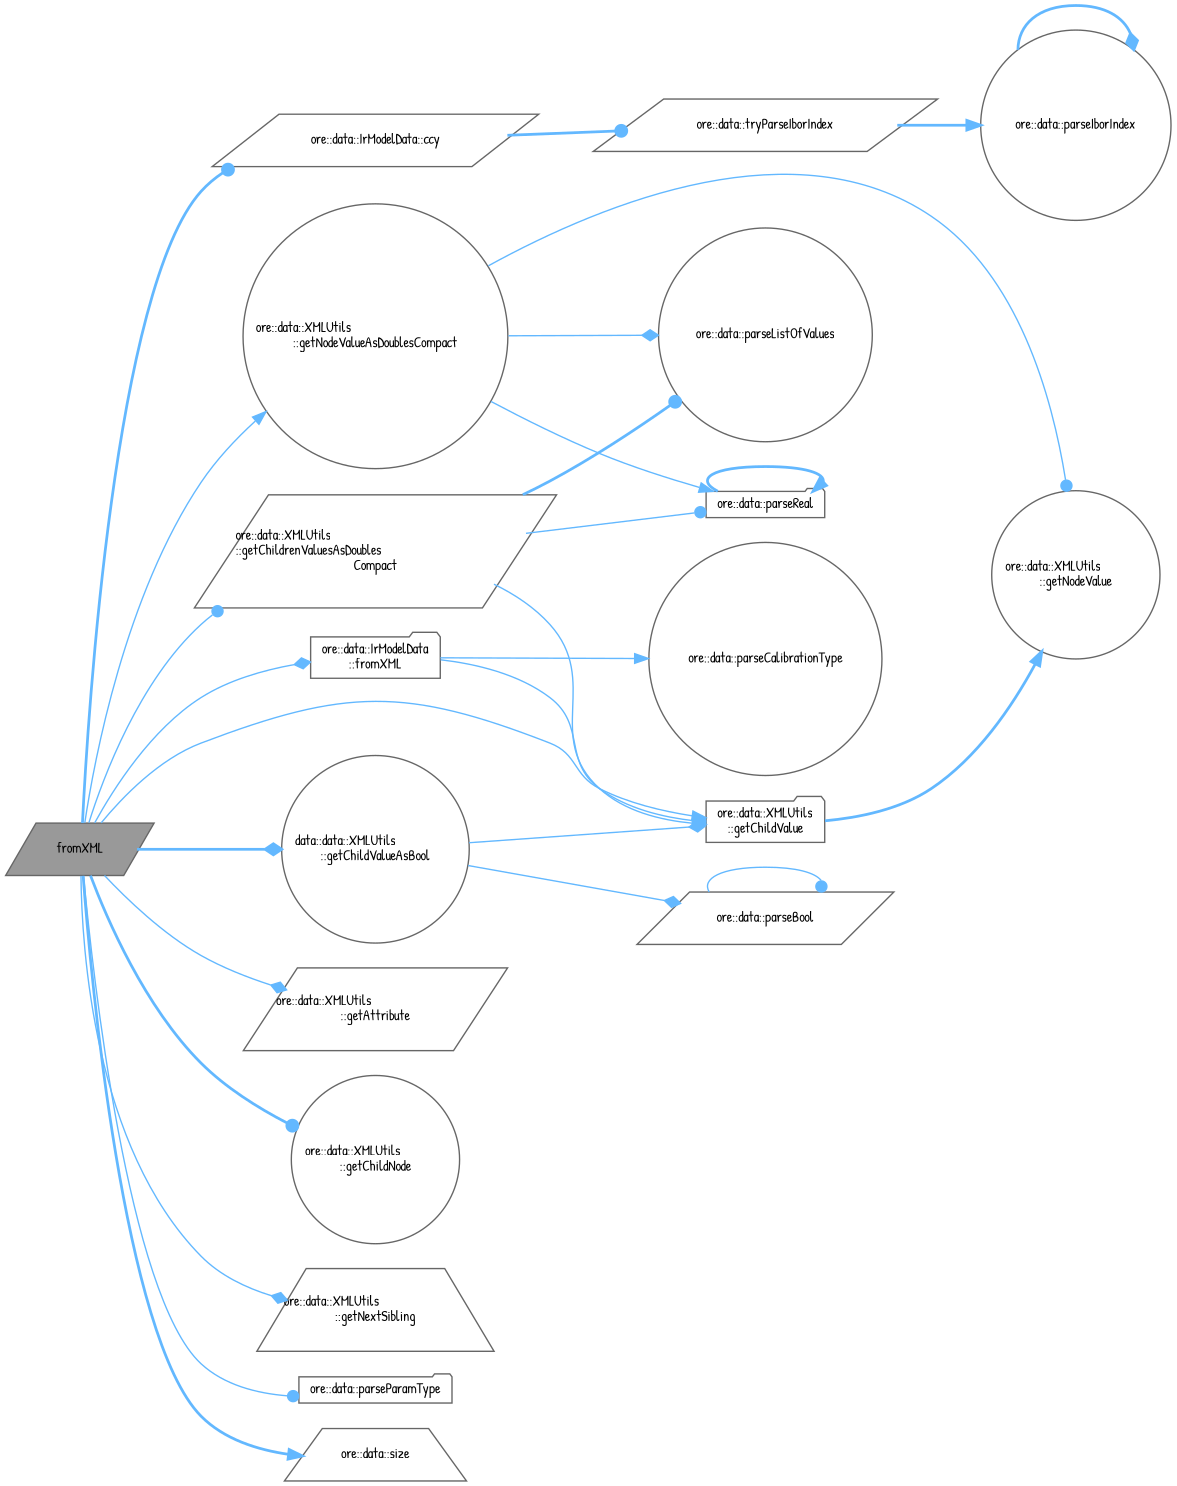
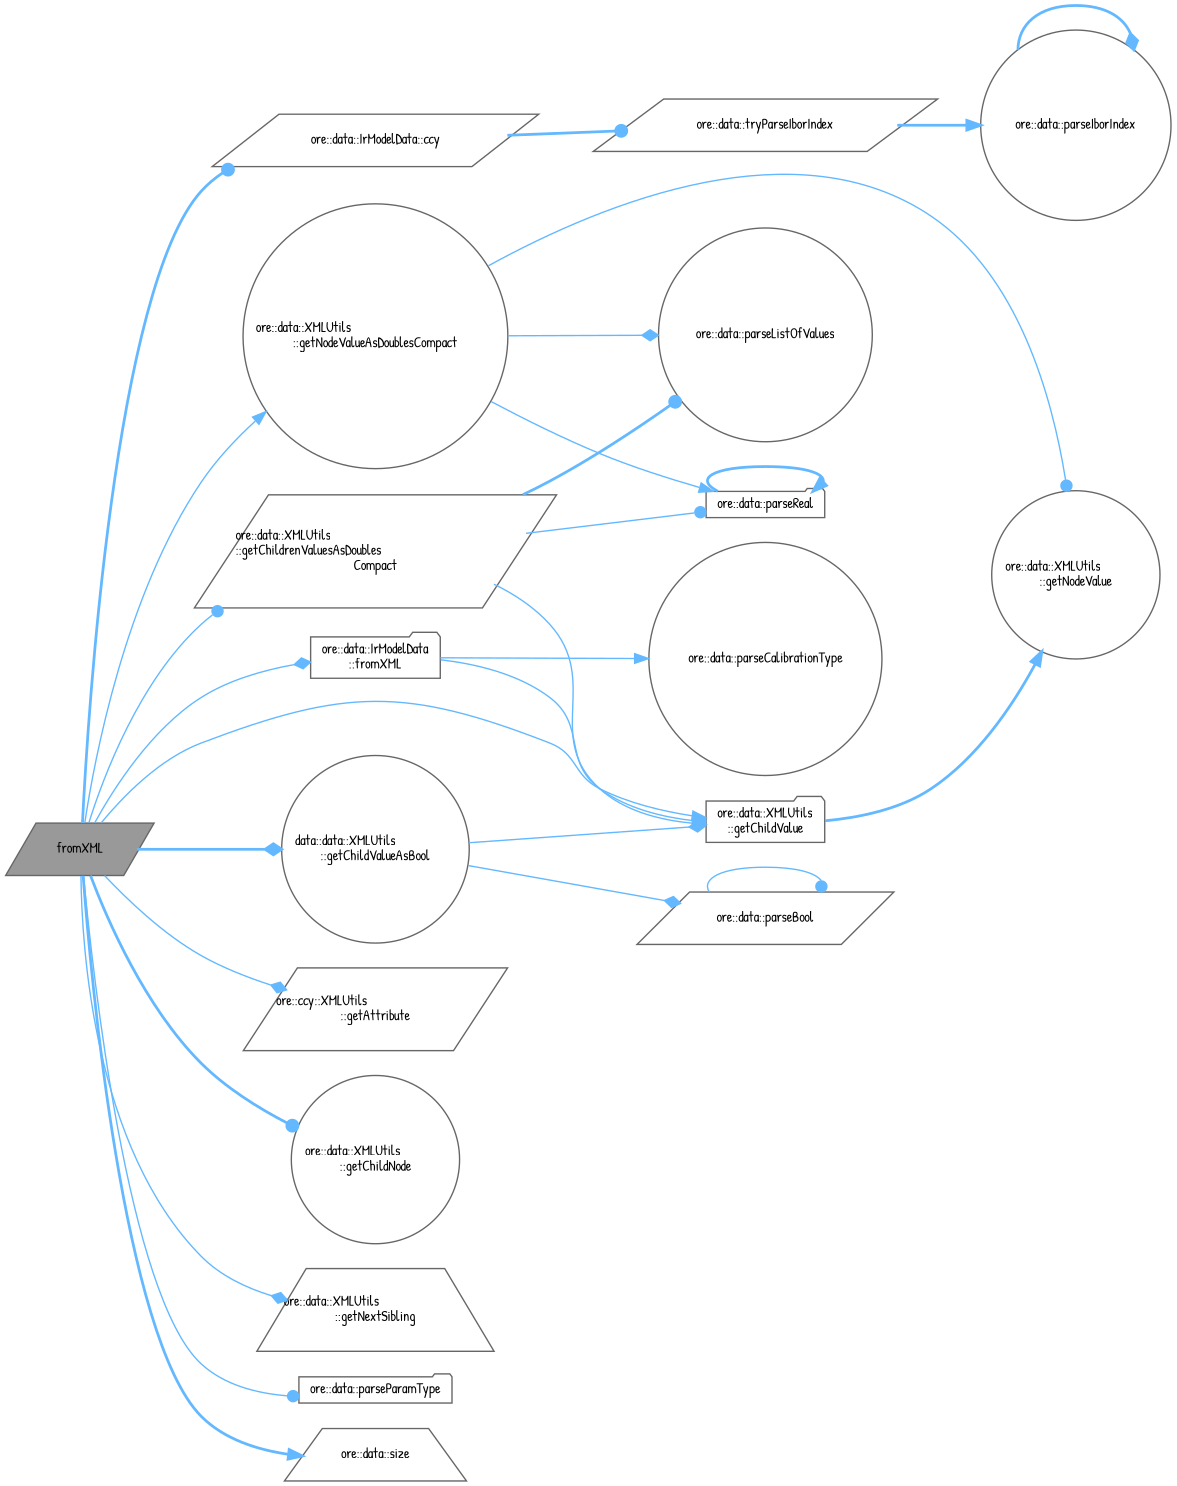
node "ore::data::XMLUtils ::getAttribute": label "ore::data::XMLUtils ::getAttribute" -> "ore::ccy::XMLUtils ::getAttribute"
